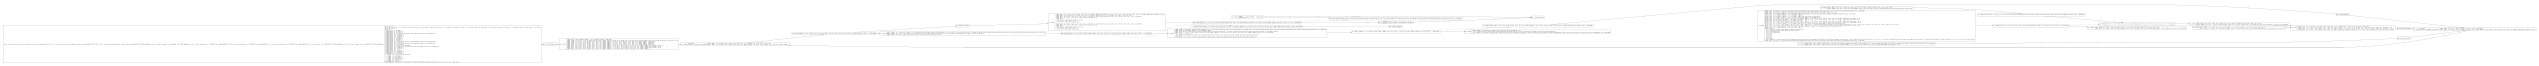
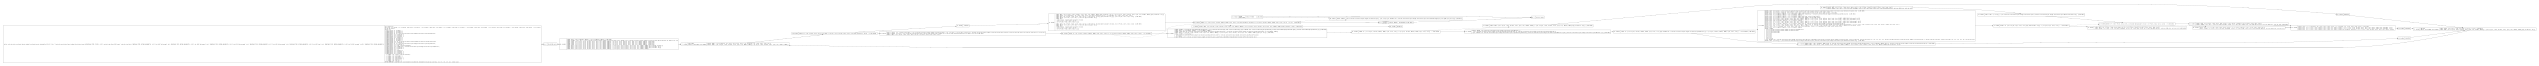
node "46: 0x0039": added
